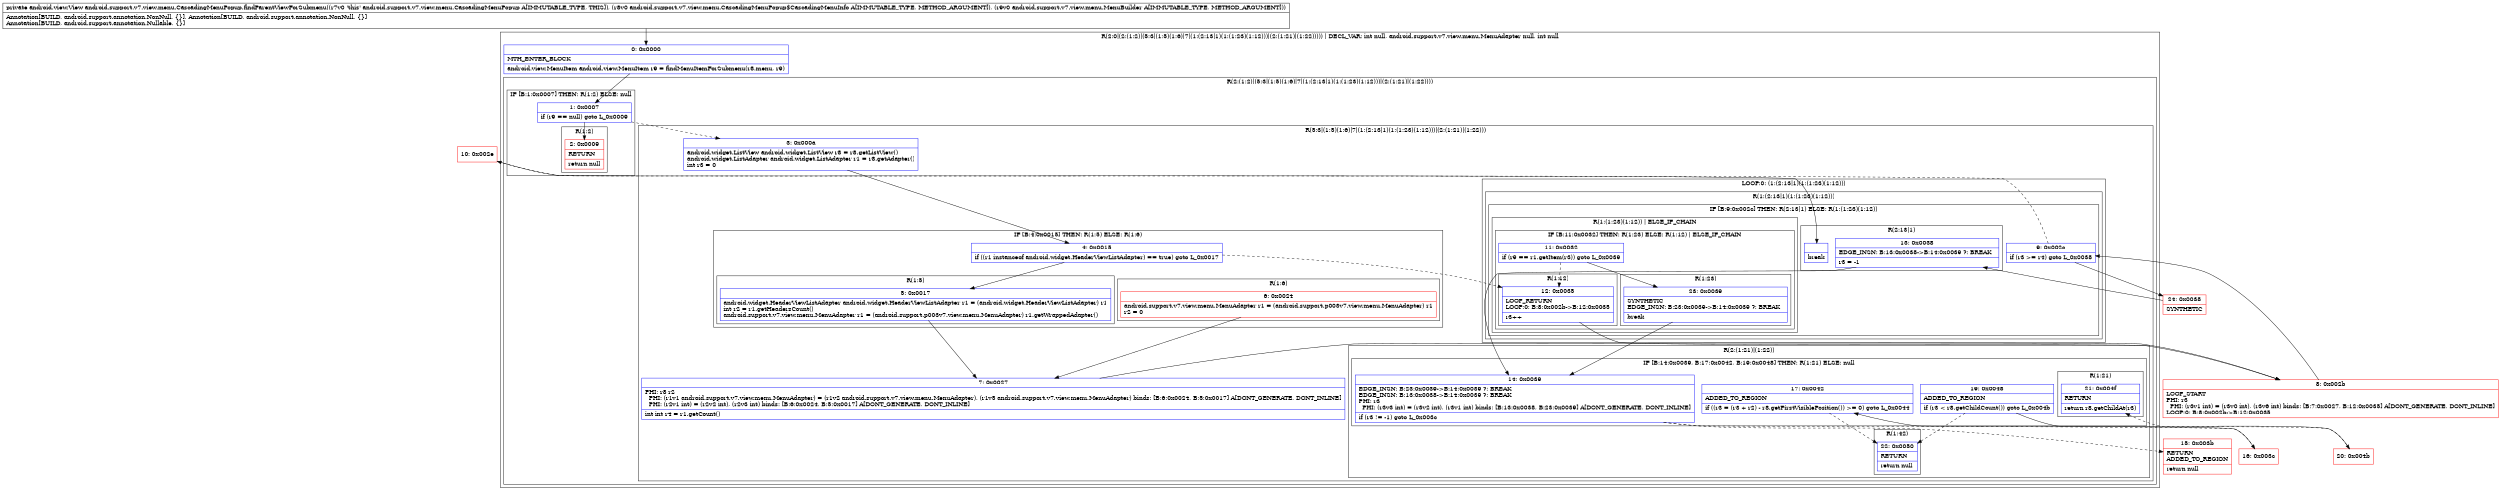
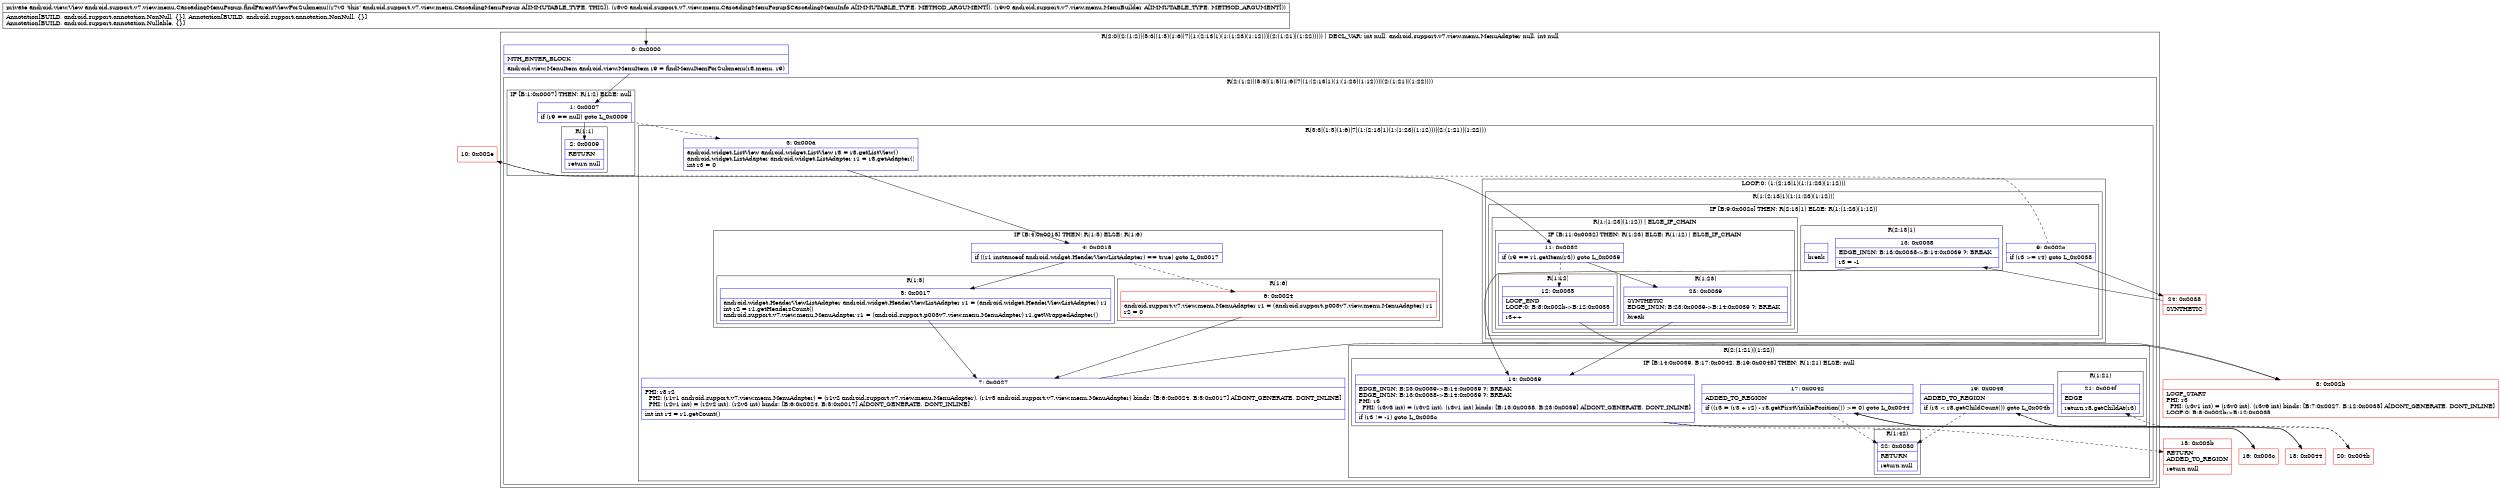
cluster "R(1:2)": label "R(1:2)" -> "R(1:1)"
node "2: 0x0009": color red -> blue
edge "10: 0x002e" -> "break": now "10: 0x002e" -> "11: 0x0032"
edge "4: 0x0015" -> "12: 0x0035": now "4: 0x0015" -> "6: 0x0024"
edge "8: 0x002b" -> "9: 0x002c": removed
node "12: 0x0035": text "LOOP_RETURN" -> "LOOP_END"
node "21: 0x004f": text "RETURN" -> "EDGE"
edge "19: 0x0048" -> "20: 0x004b": style solid -> dashed
edge "14: 0x0039" -> "16: 0x003c": style dashed -> solid
node "18: 0x0044": added
